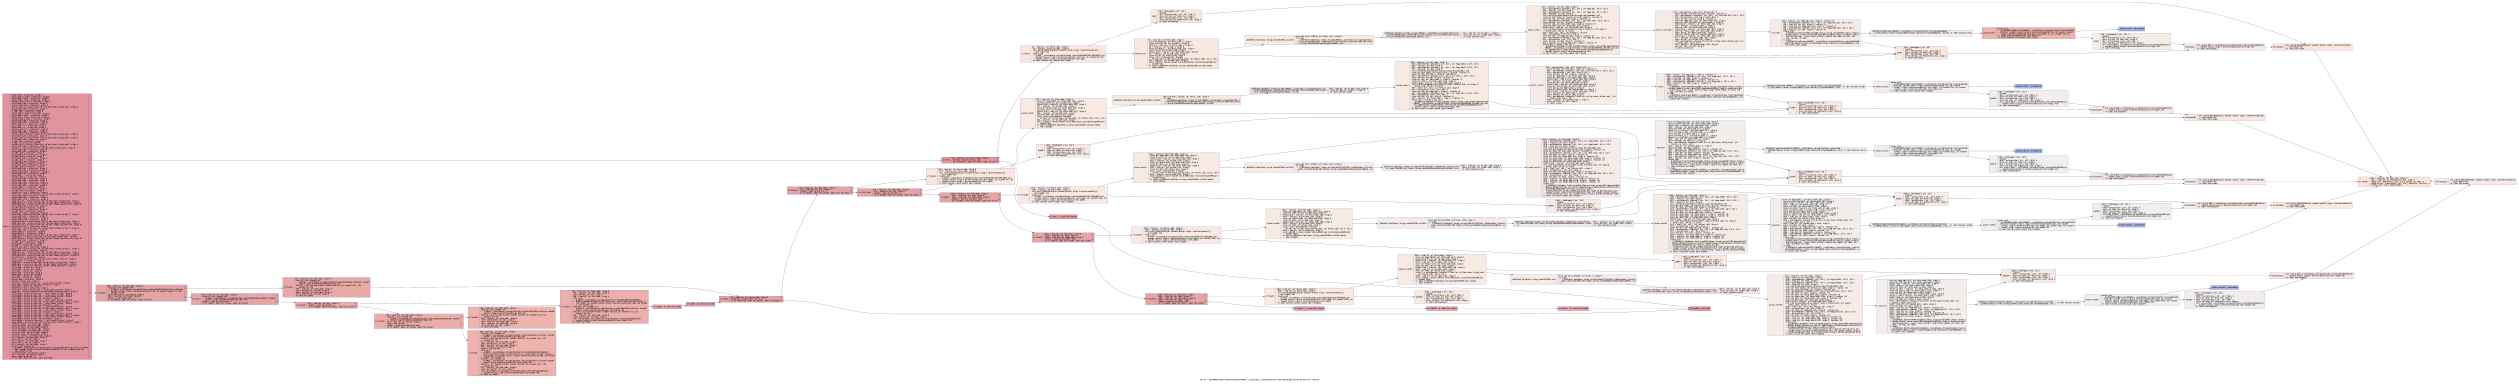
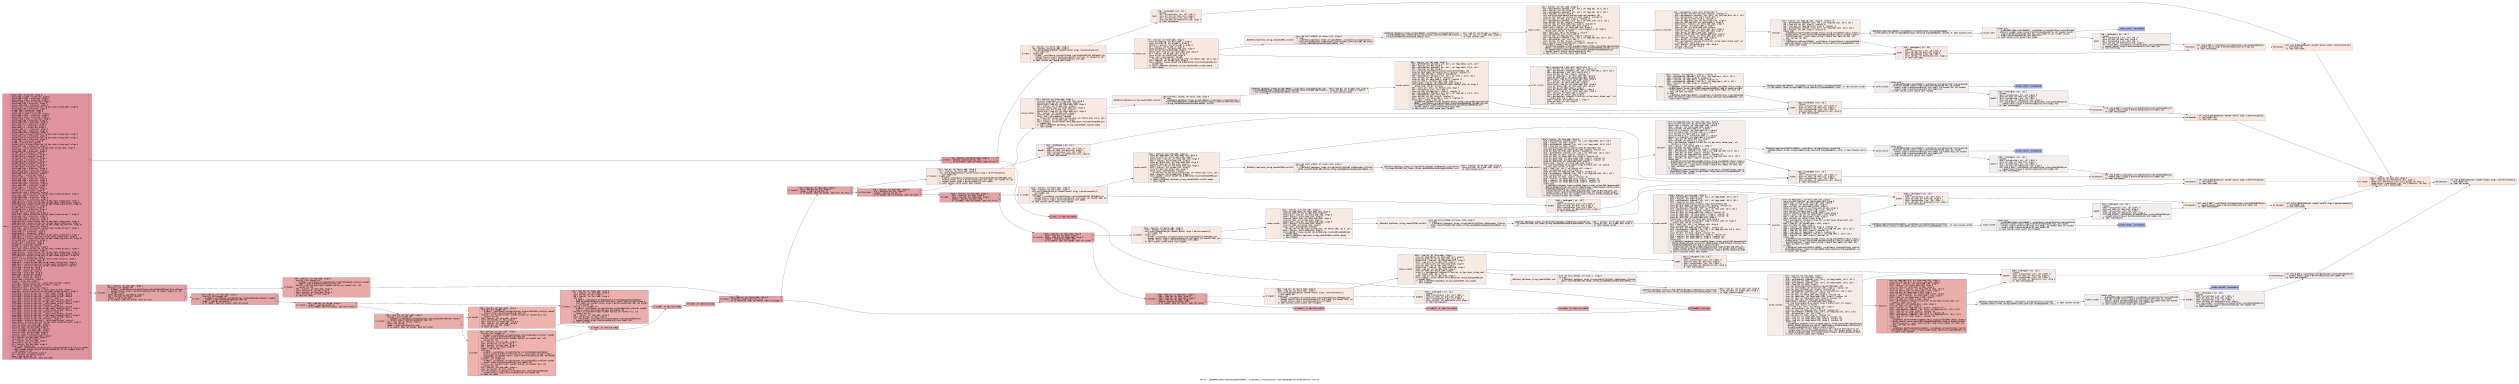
node "invoke.cont6:": fillcolor #d6524470 -> #e8d6cc70
edge "ehcleanup111:" -> "eh.resume:": reversed
node "if.else19:": text "%55 = load i64, ptr %sel, align 8" -> "%55 = load i64, ptr %found, align 8"
node ".noexc175:": fillcolor #e5d8d170 -> #d0473d70
node "if.end38:": added
